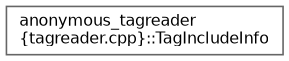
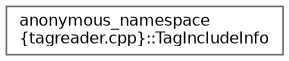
node "anonymous_tagreader {tagreader.cpp}::TagIncludeInfo": label "anonymous_tagreader {tagreader.cpp}::TagIncludeInfo" -> "anonymous_namespace {tagreader.cpp}::TagIncludeInfo"
